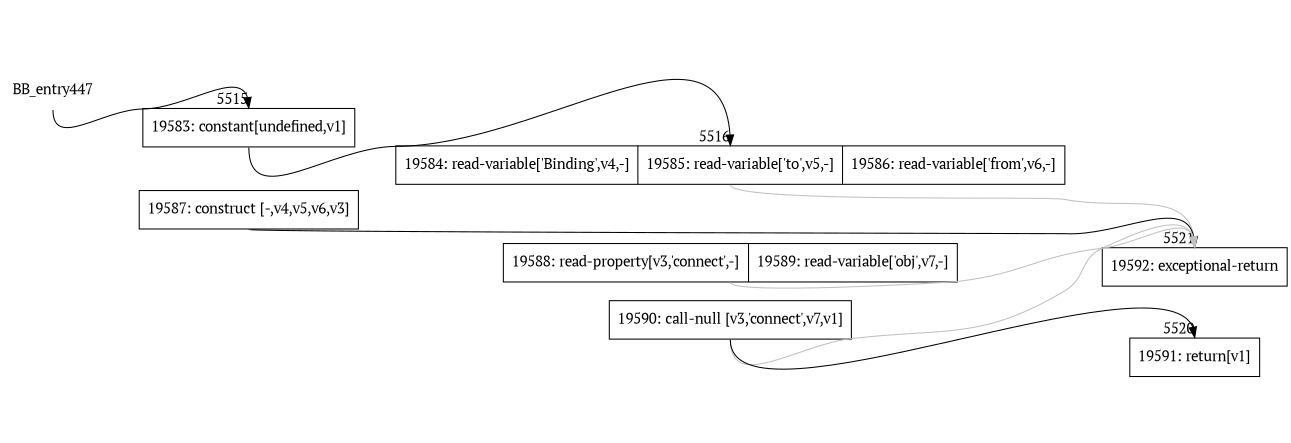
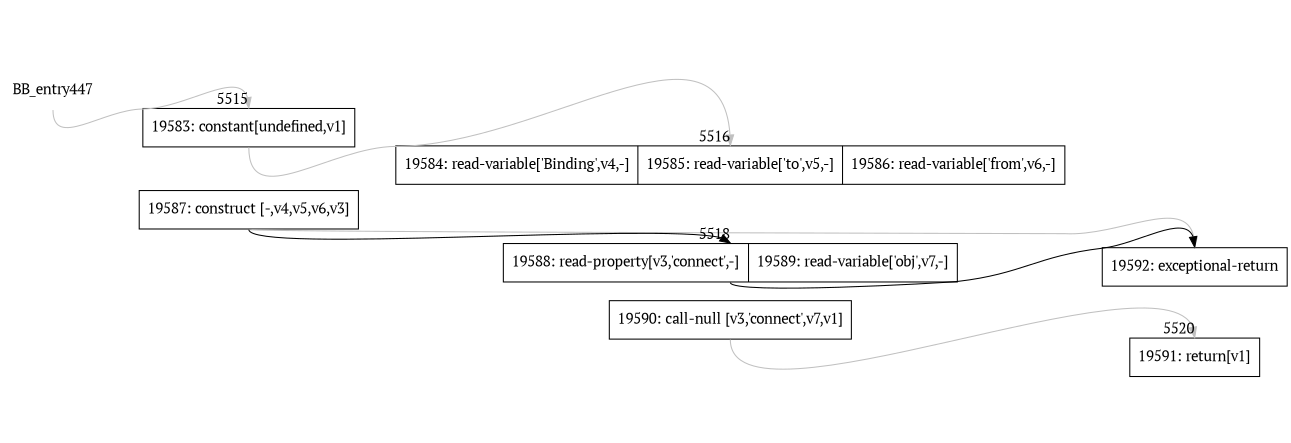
edge "BB_entry447" -> "19583: constant[undefined,v1]": color black -> gray
edge "19583: constant[undefined,v1]" -> "19584: read-variable['Binding',v4,-]": color black -> gray
edge "19584: read-variable['Binding',v4,-]" -> "19592: exceptional-return": removed
edge "19587: construct [-,v4,v5,v6,v3]" -> "19592: exceptional-return": color black -> gray
edge "19587: construct [-,v4,v5,v6,v3]" -> "19588: read-property[v3,'connect',-]": added
edge "19588: read-property[v3,'connect',-]" -> "19592: exceptional-return": color gray -> black
edge "19590: call-null [v3,'connect',v7,v1]" -> "19592: exceptional-return": removed
edge "19590: call-null [v3,'connect',v7,v1]" -> "19591: return[v1]": color black -> gray
